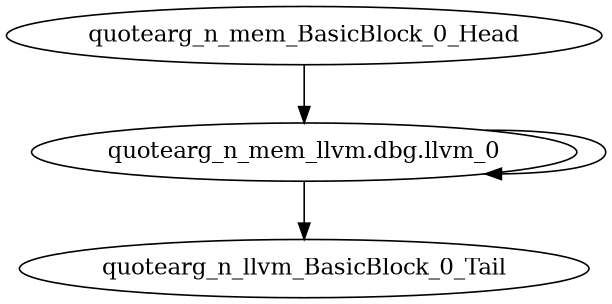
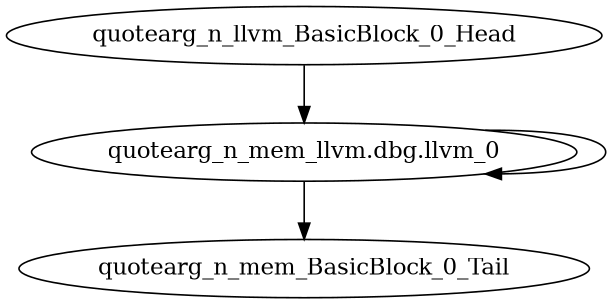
node "quotearg_n_mem_BasicBlock_0_Head": label "quotearg_n_mem_BasicBlock_0_Head" -> "quotearg_n_llvm_BasicBlock_0_Head"
node "quotearg_n_llvm_BasicBlock_0_Tail": label "quotearg_n_llvm_BasicBlock_0_Tail" -> "quotearg_n_mem_BasicBlock_0_Tail"
